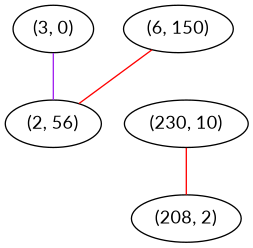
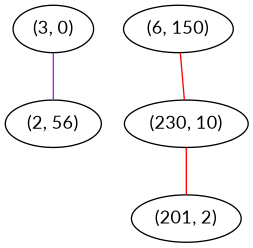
edge "(6, 150)" -- "(2, 56)": now "(6, 150)" -- "(230, 10)"
node "(208, 2)": label "(208, 2)" -> "(201, 2)"
